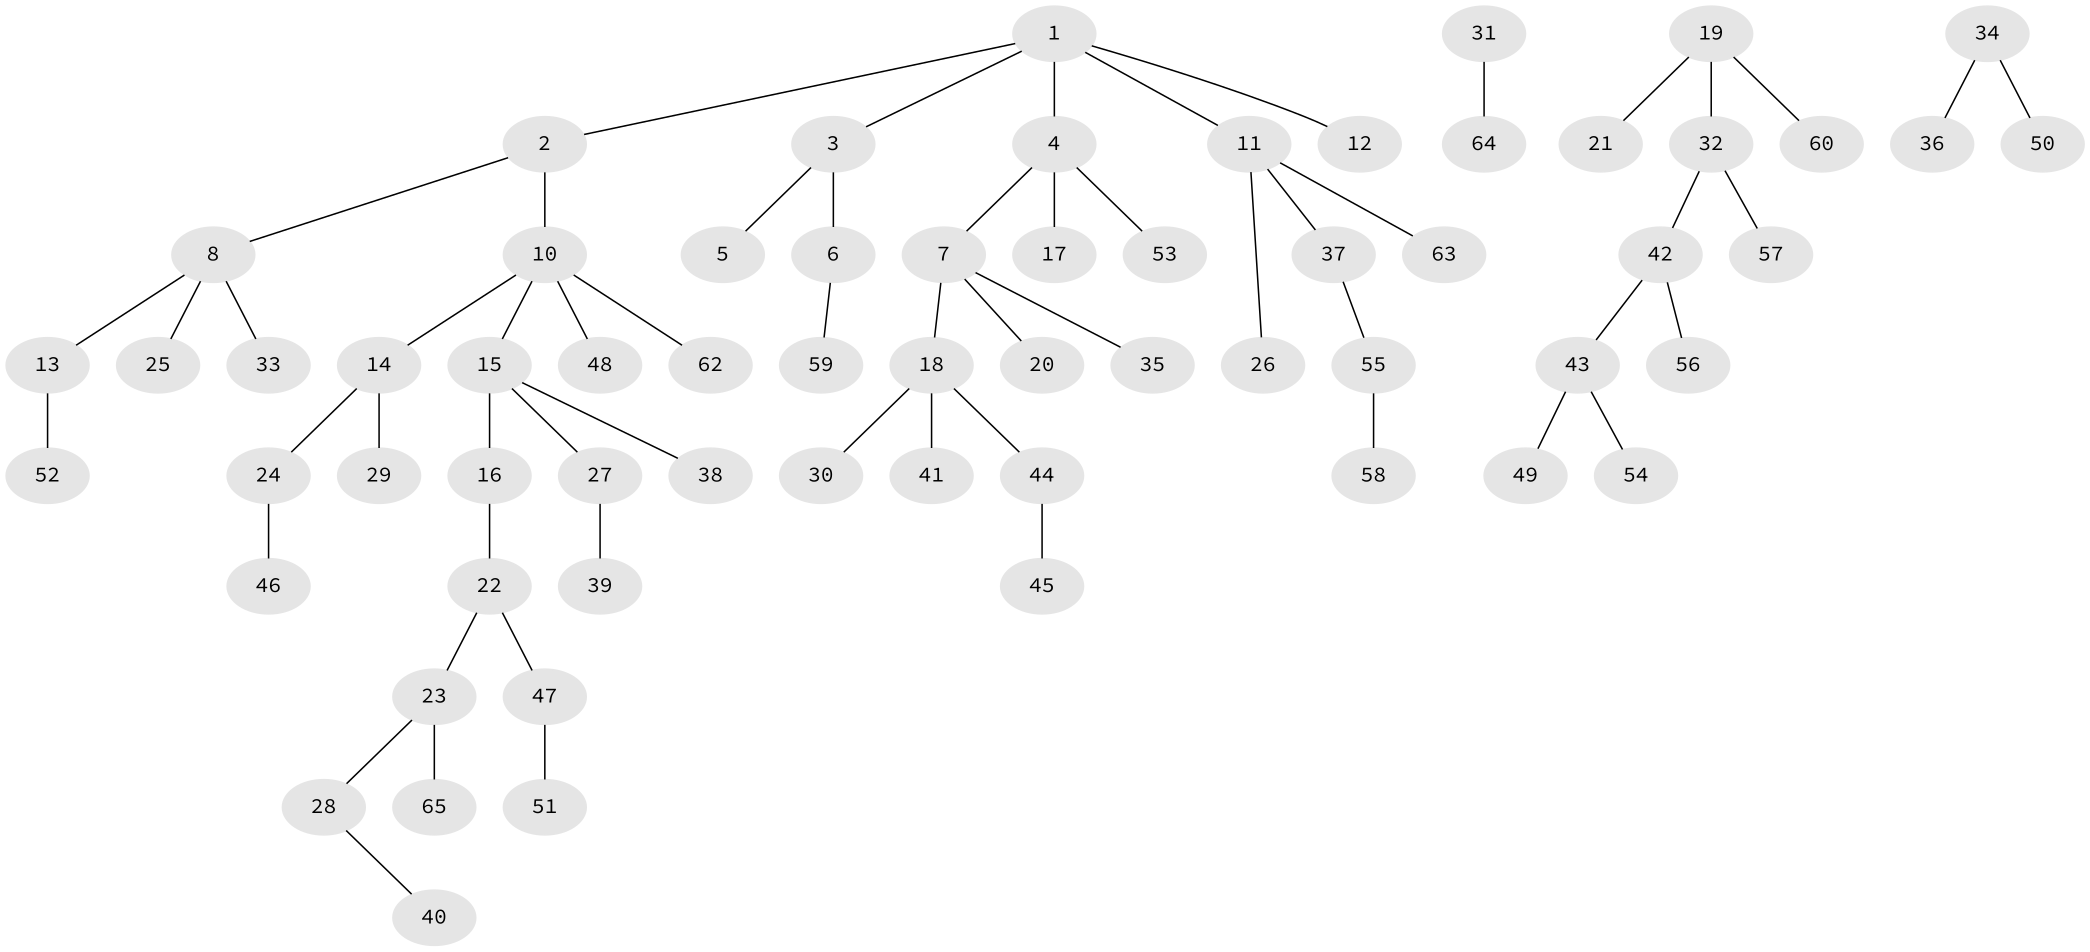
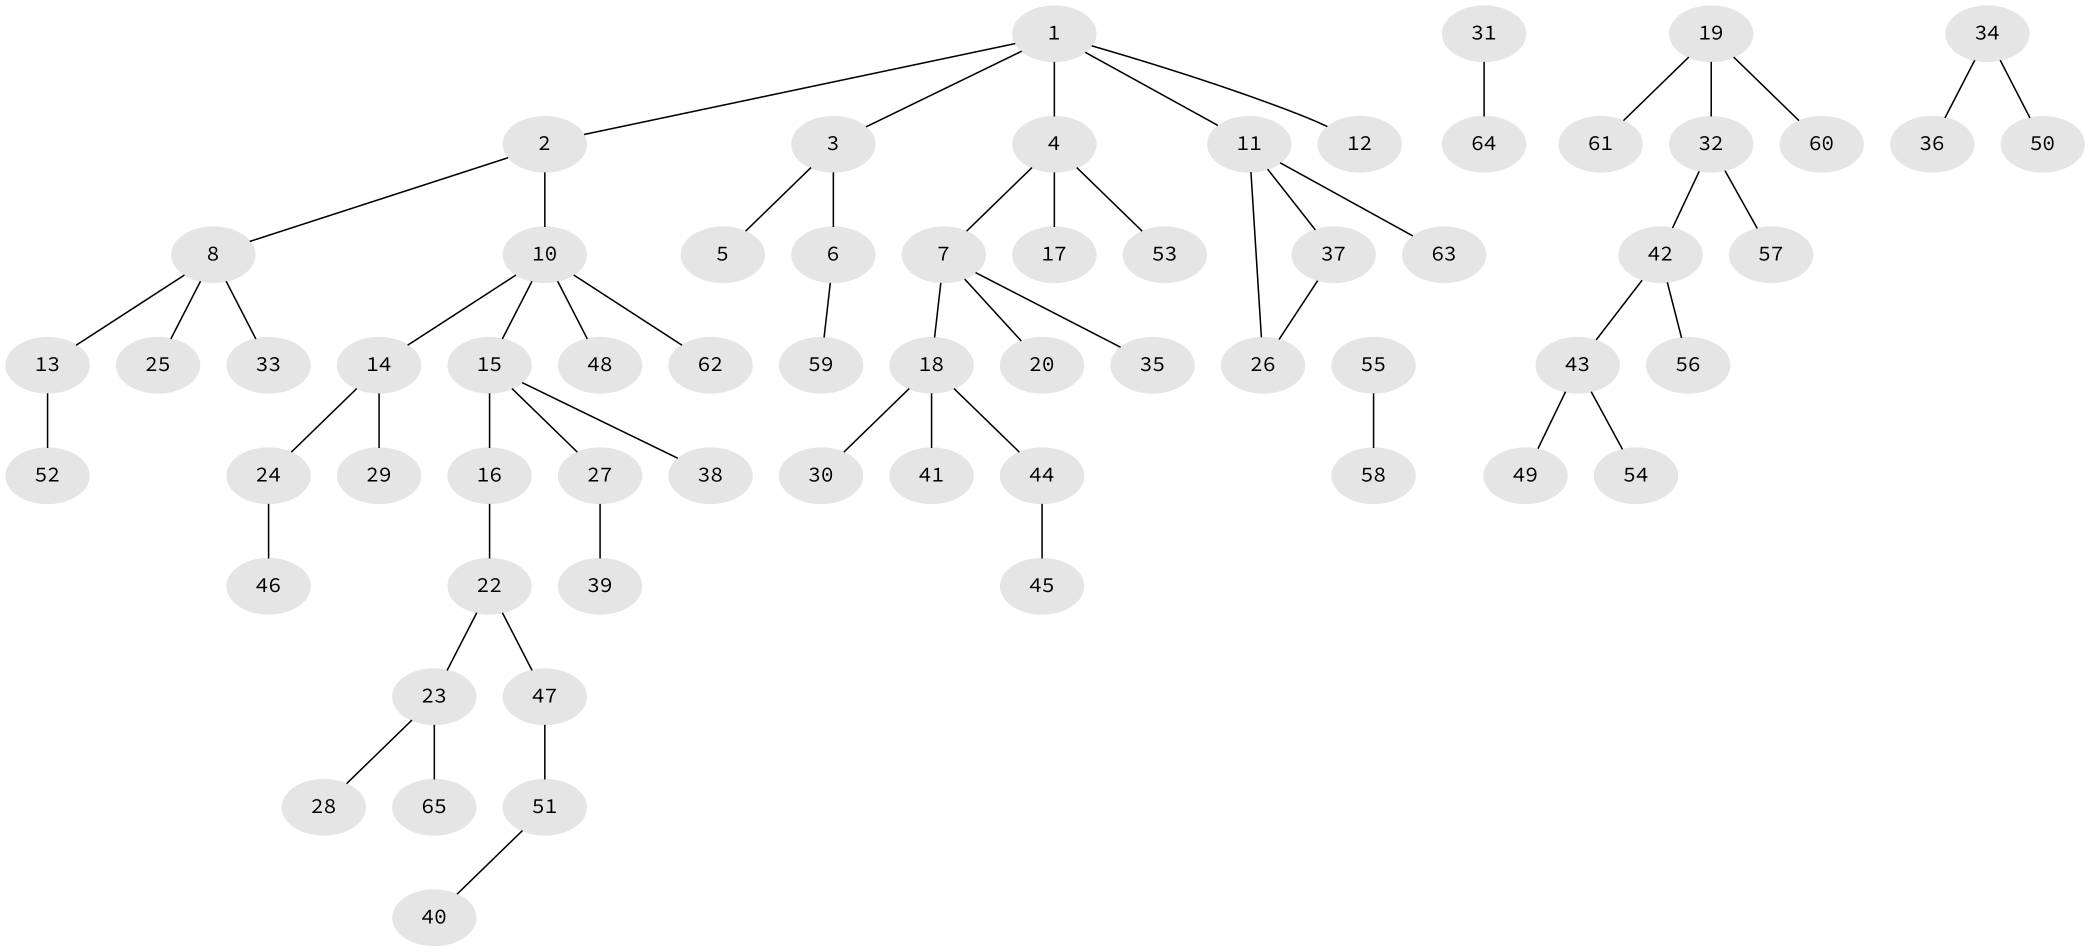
node "21": label "21" -> "61"
edge "37" -- "55": now "37" -- "26"
edge "28" -- "40": now "51" -- "40"
